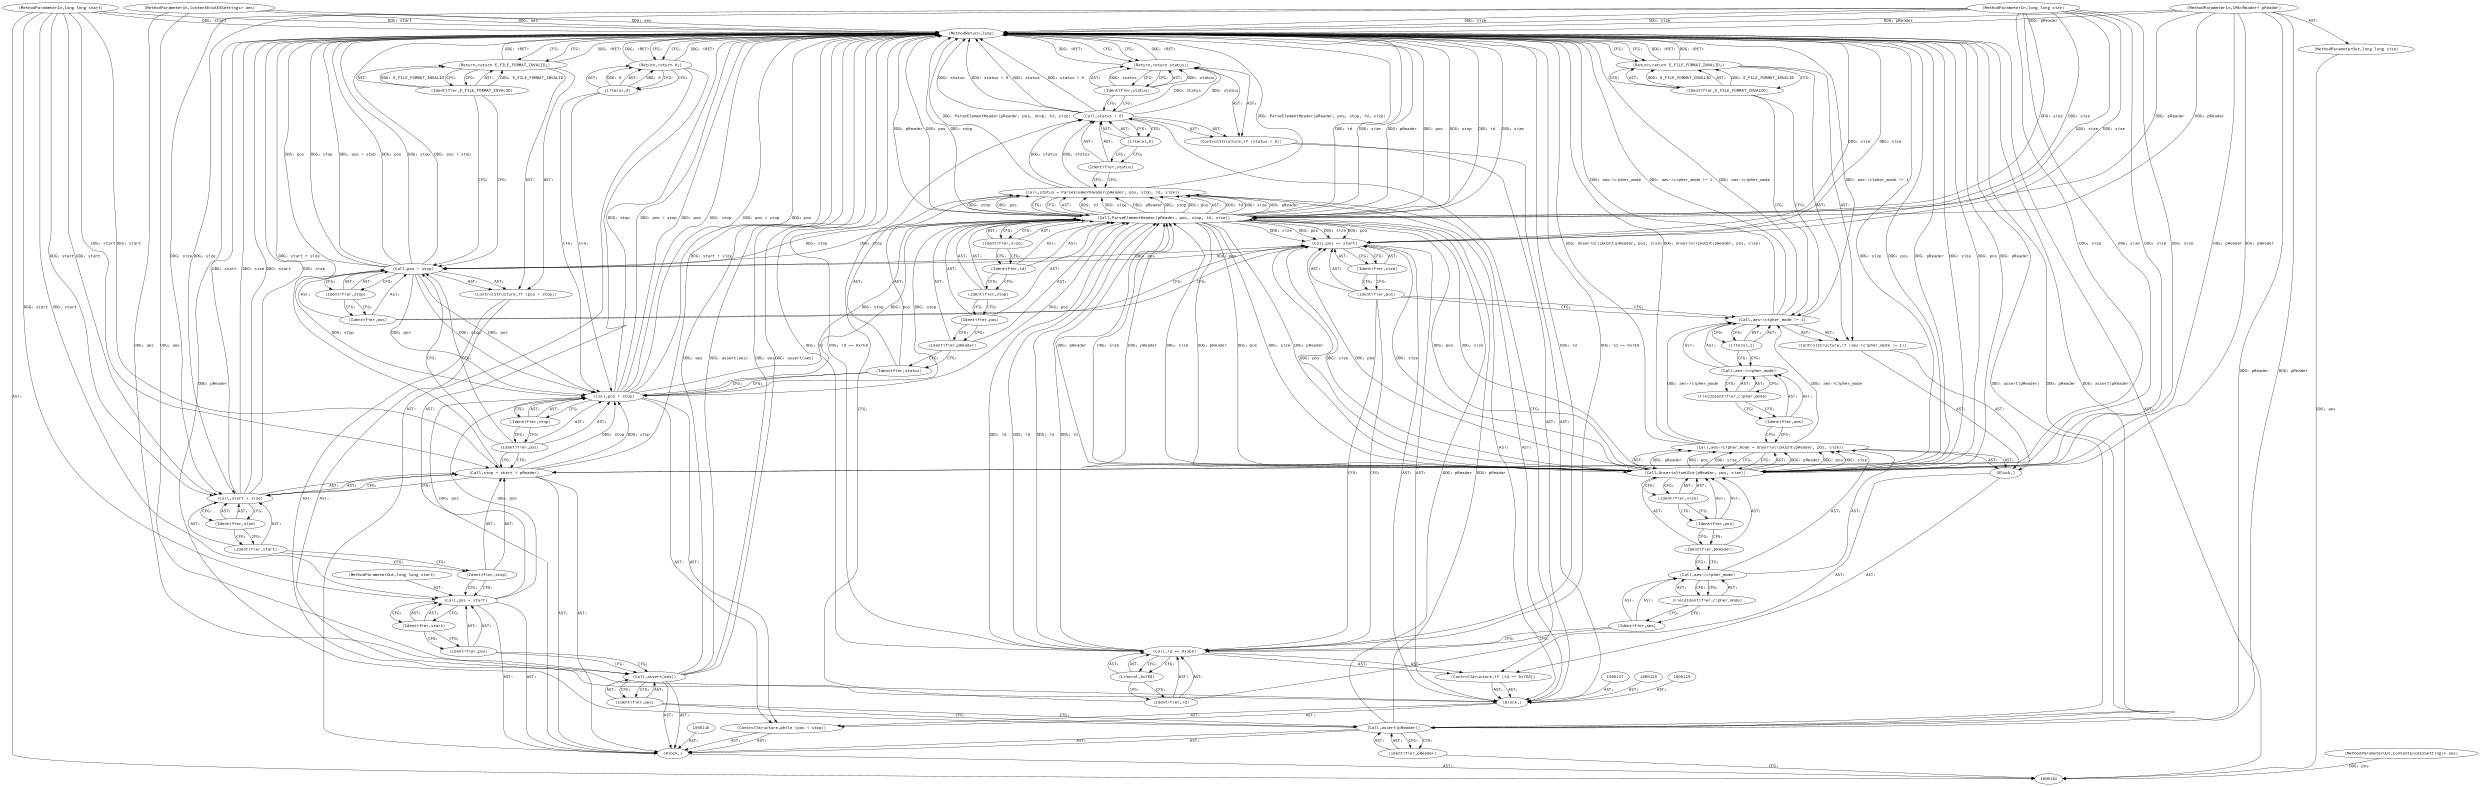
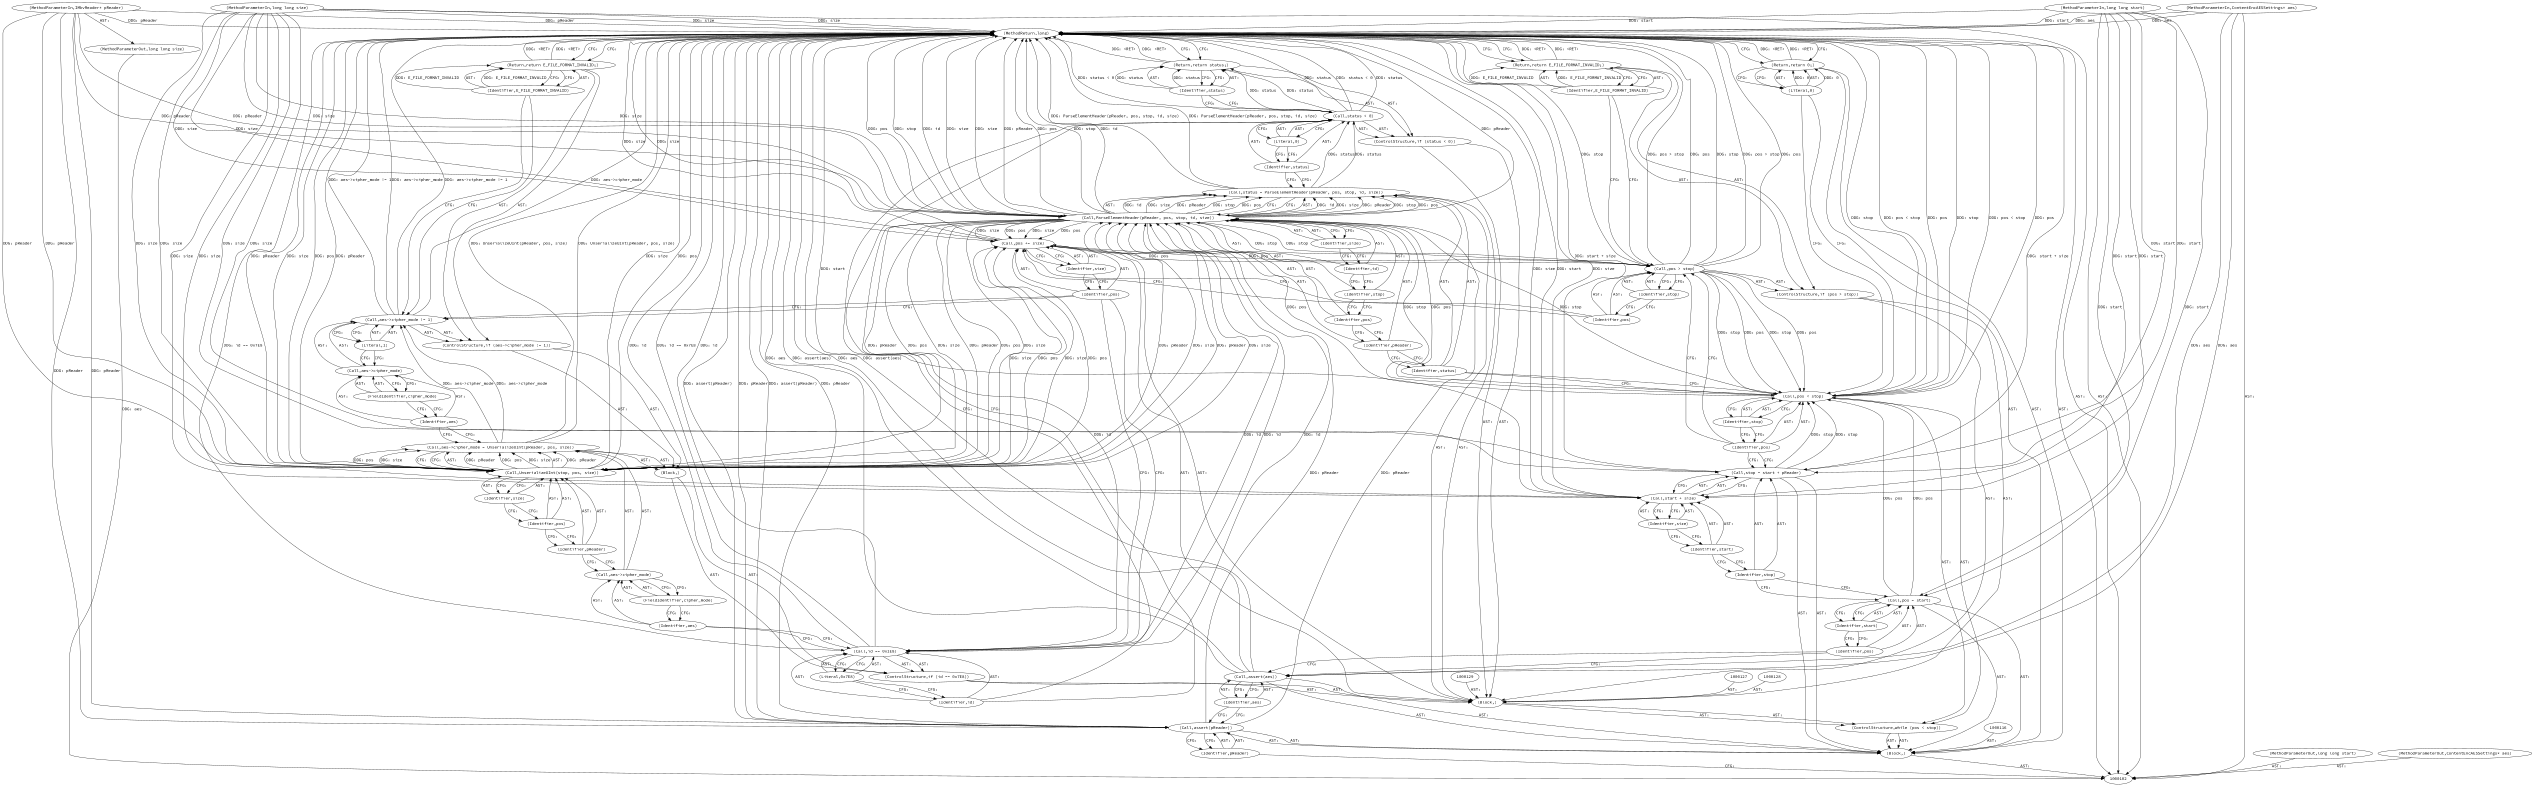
edge "(MethodParameterIn,long long size)" -> "1000102": added, label "AST:"
node "(Call,pos += start)": label "(Call,pos += start)" -> "(Call,pos += size)"
edge "(MethodParameterIn,ContentEncAESSettings* aes)" -> "1000102": added, label "AST:"
node "(Call,UnserializeUInt(pReader, pos, size))": label "(Call,UnserializeUInt(pReader, pos, size))" -> "(Call,UnserializeUInt(stop, pos, size))"
edge "(MethodParameterOut,long long start)" -> "(Call,pos = start)": now "(MethodParameterOut,long long start)" -> "1000102"
edge "(MethodParameterOut,ContentEncAESSettings* aes)" -> "1000102": label "DDG: pos" -> "AST: "
